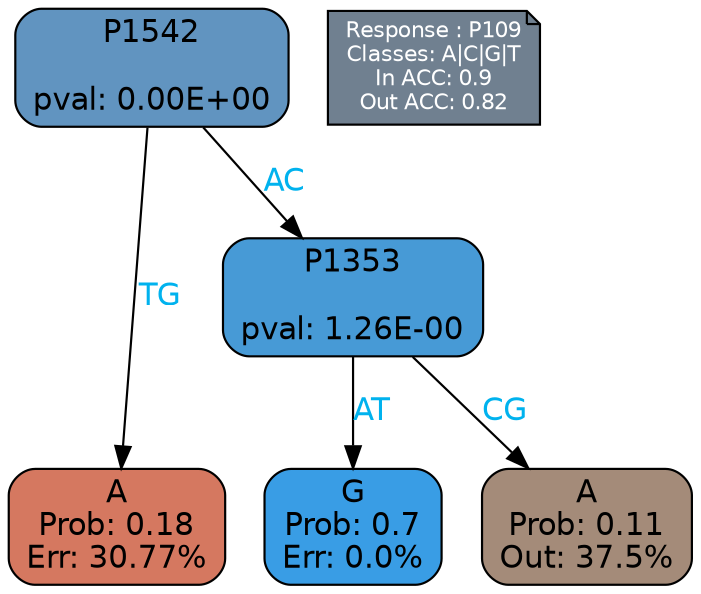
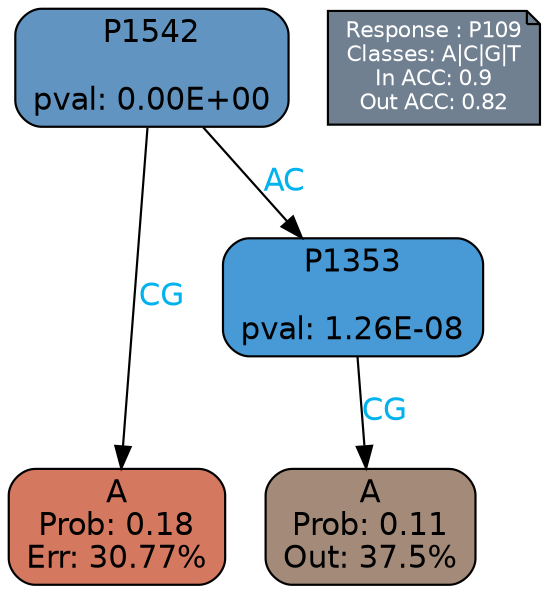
edge "P1542 pval: 0.00E+00" -> "A Prob: 0.18 Err: 30.77%": label "TG" -> "CG"
node "P1353 pval: 1.26E-00": label "P1353 pval: 1.26E-00" -> "P1353 pval: 1.26E-08"
node "G Prob: 0.7 Err: 0.0%": removed
